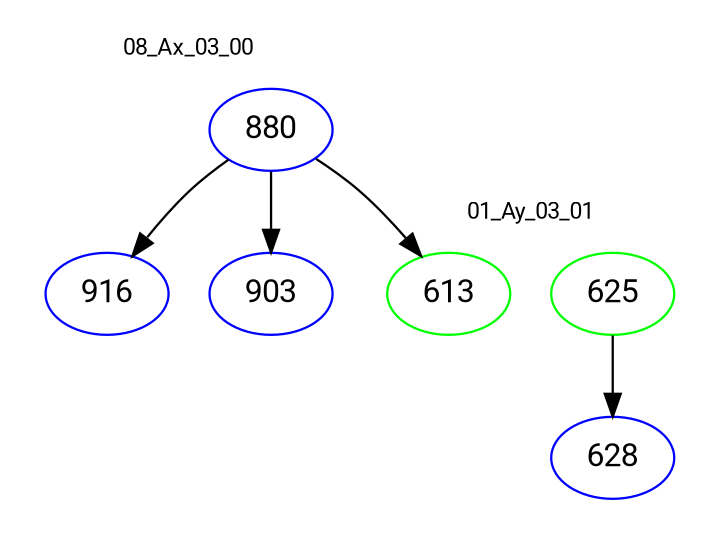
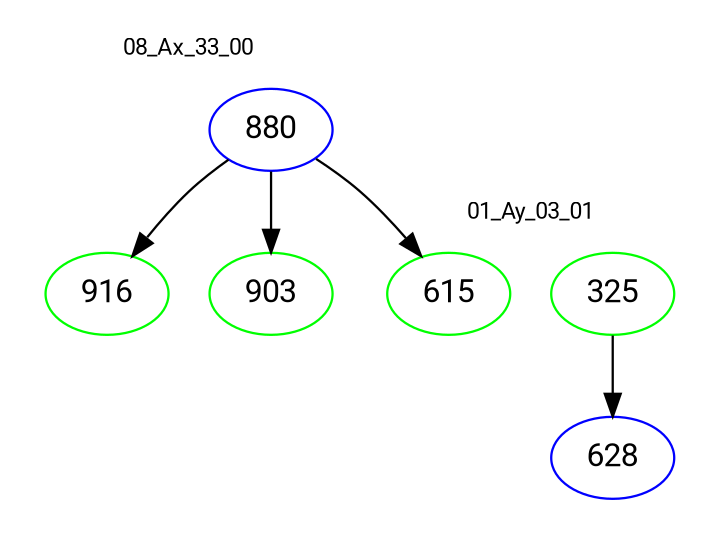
cluster "08_Ax_03_00": label "08_Ax_03_00" -> "08_Ax_33_00"
node "916": color blue -> green
node "903": color blue -> green
node "613": label "613" -> "615"
node "625": label "625" -> "325"
